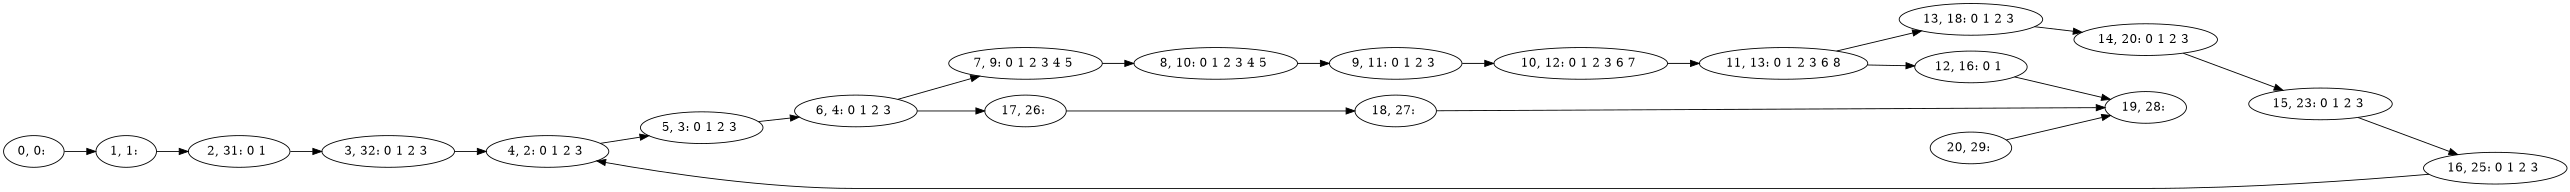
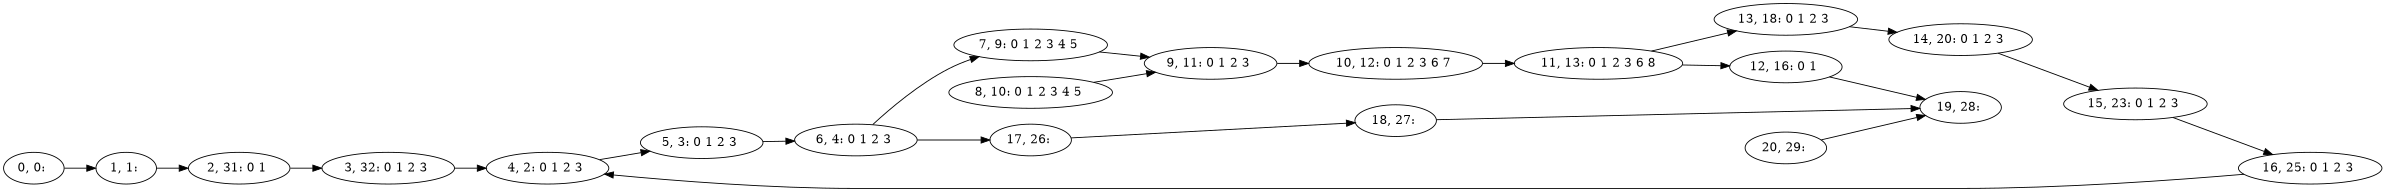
edge "7, 9: 0 1 2 3 4 5" -> "8, 10: 0 1 2 3 4 5": now "7, 9: 0 1 2 3 4 5" -> "9, 11: 0 1 2 3"
